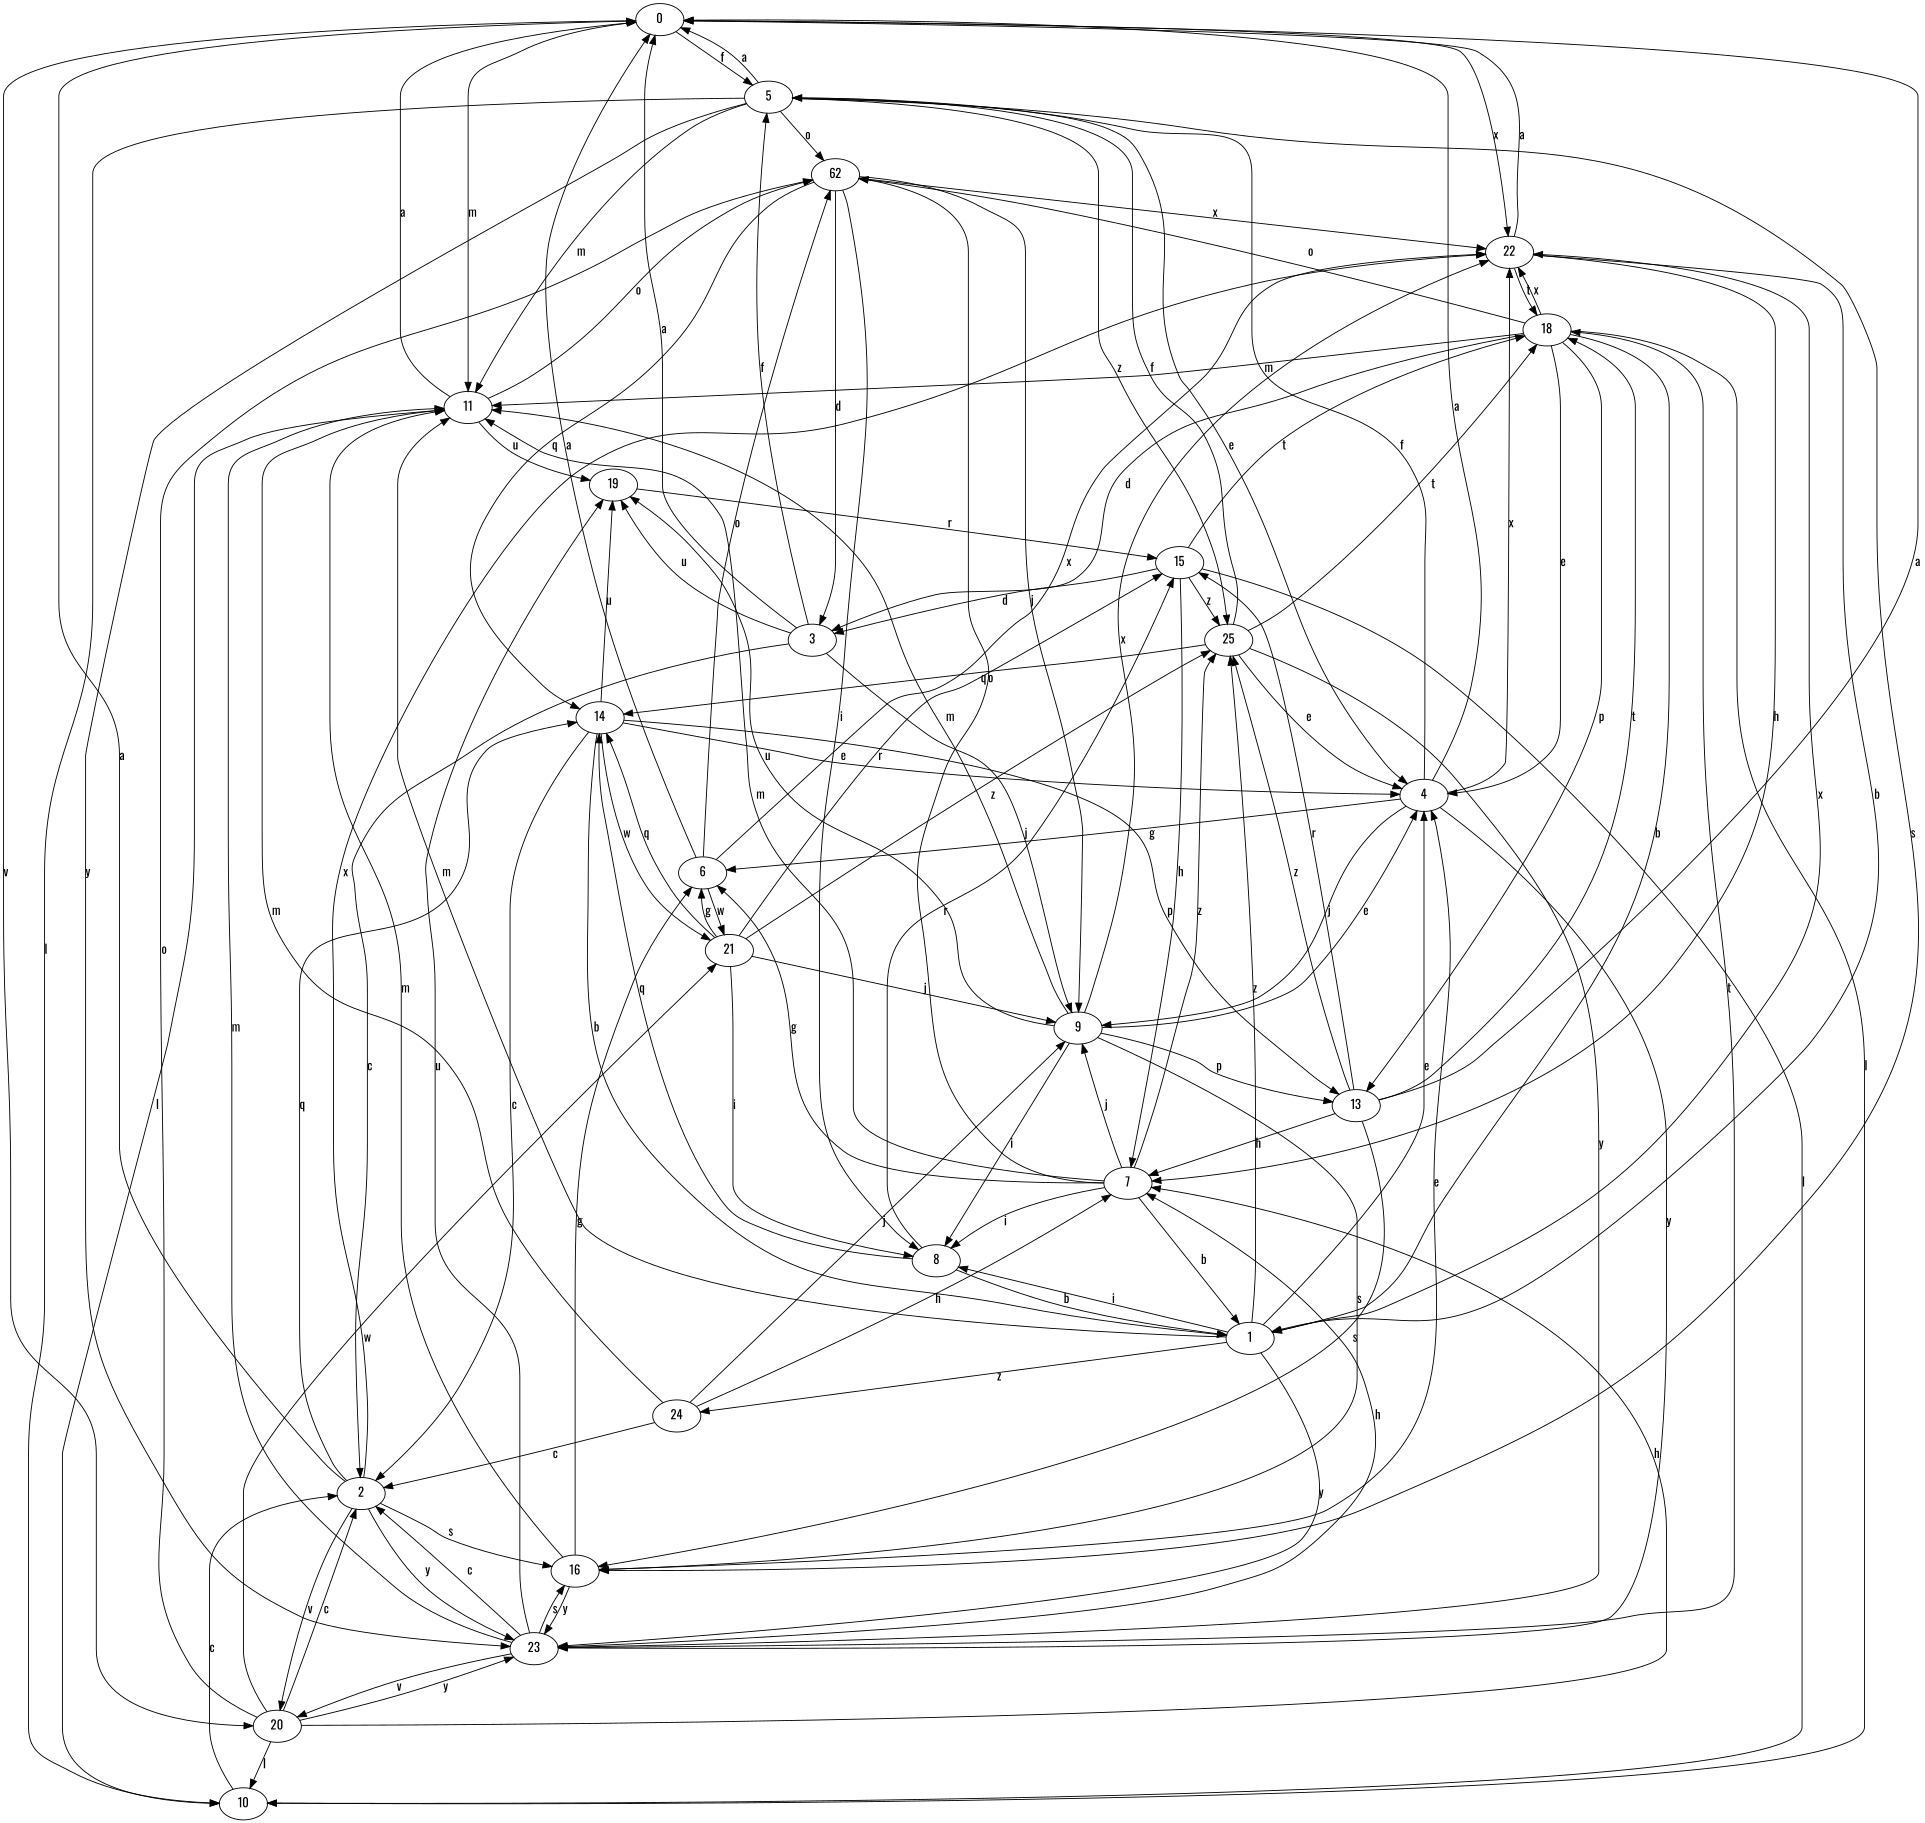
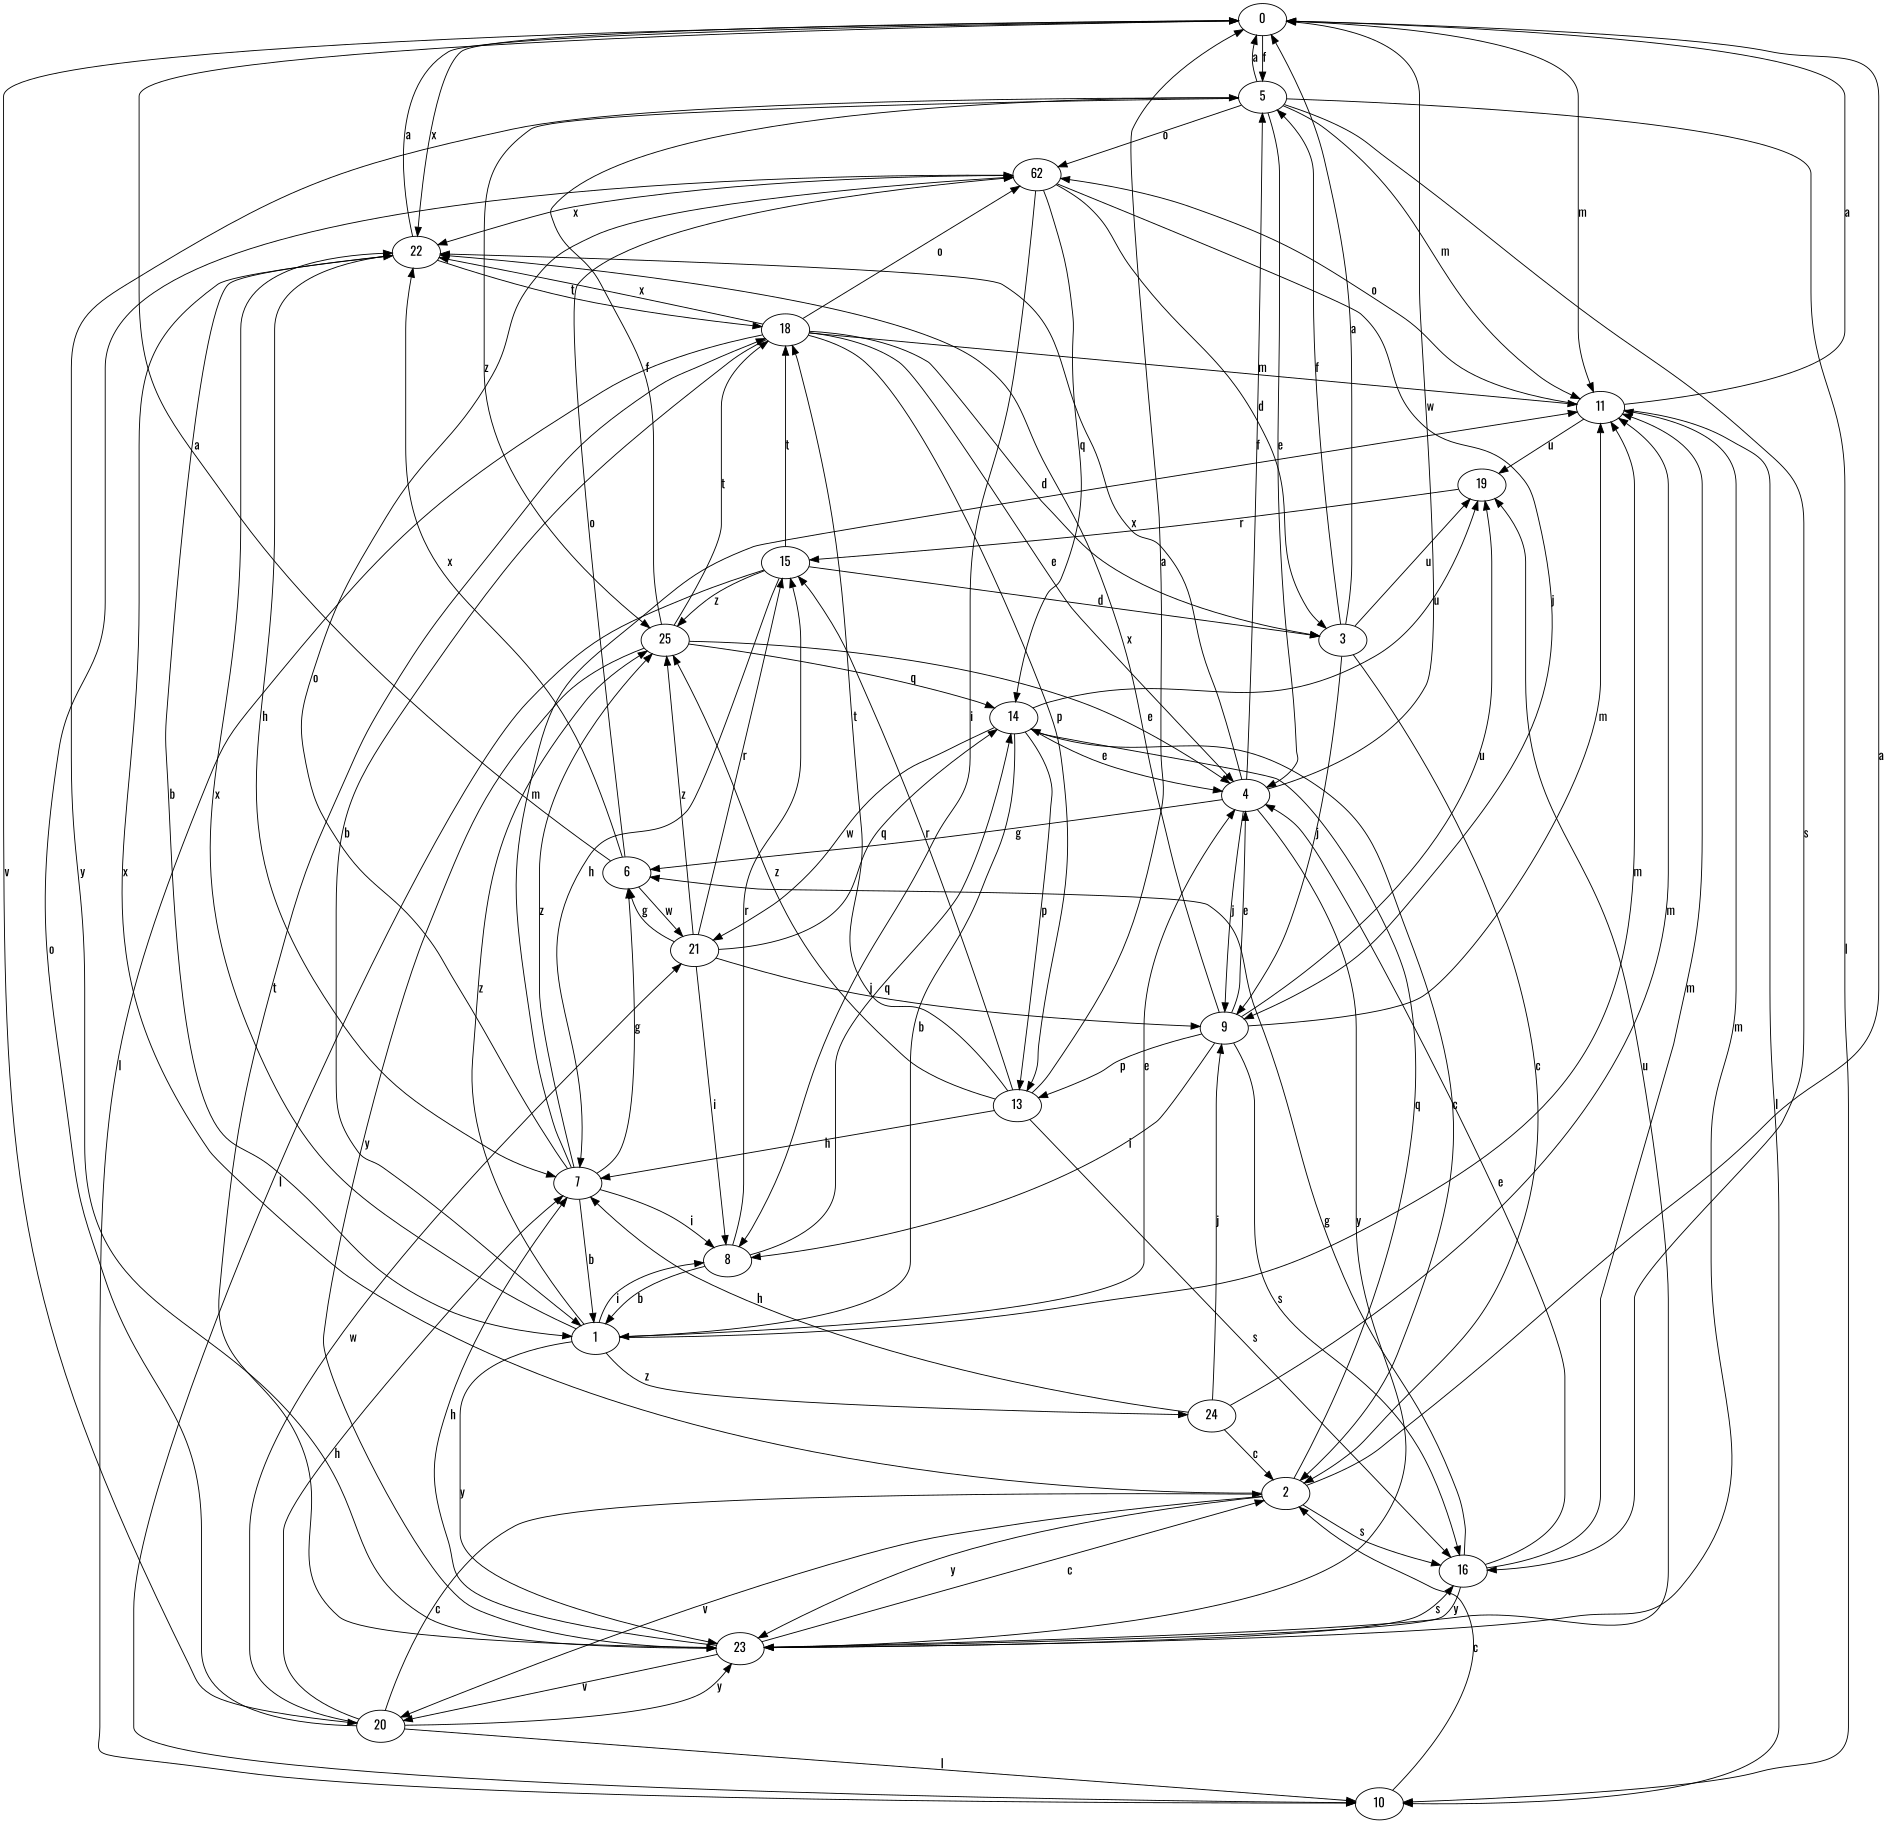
edge "4" -> "0": label "a" -> "w"
edge "7" -> "9": removed, label "j"
